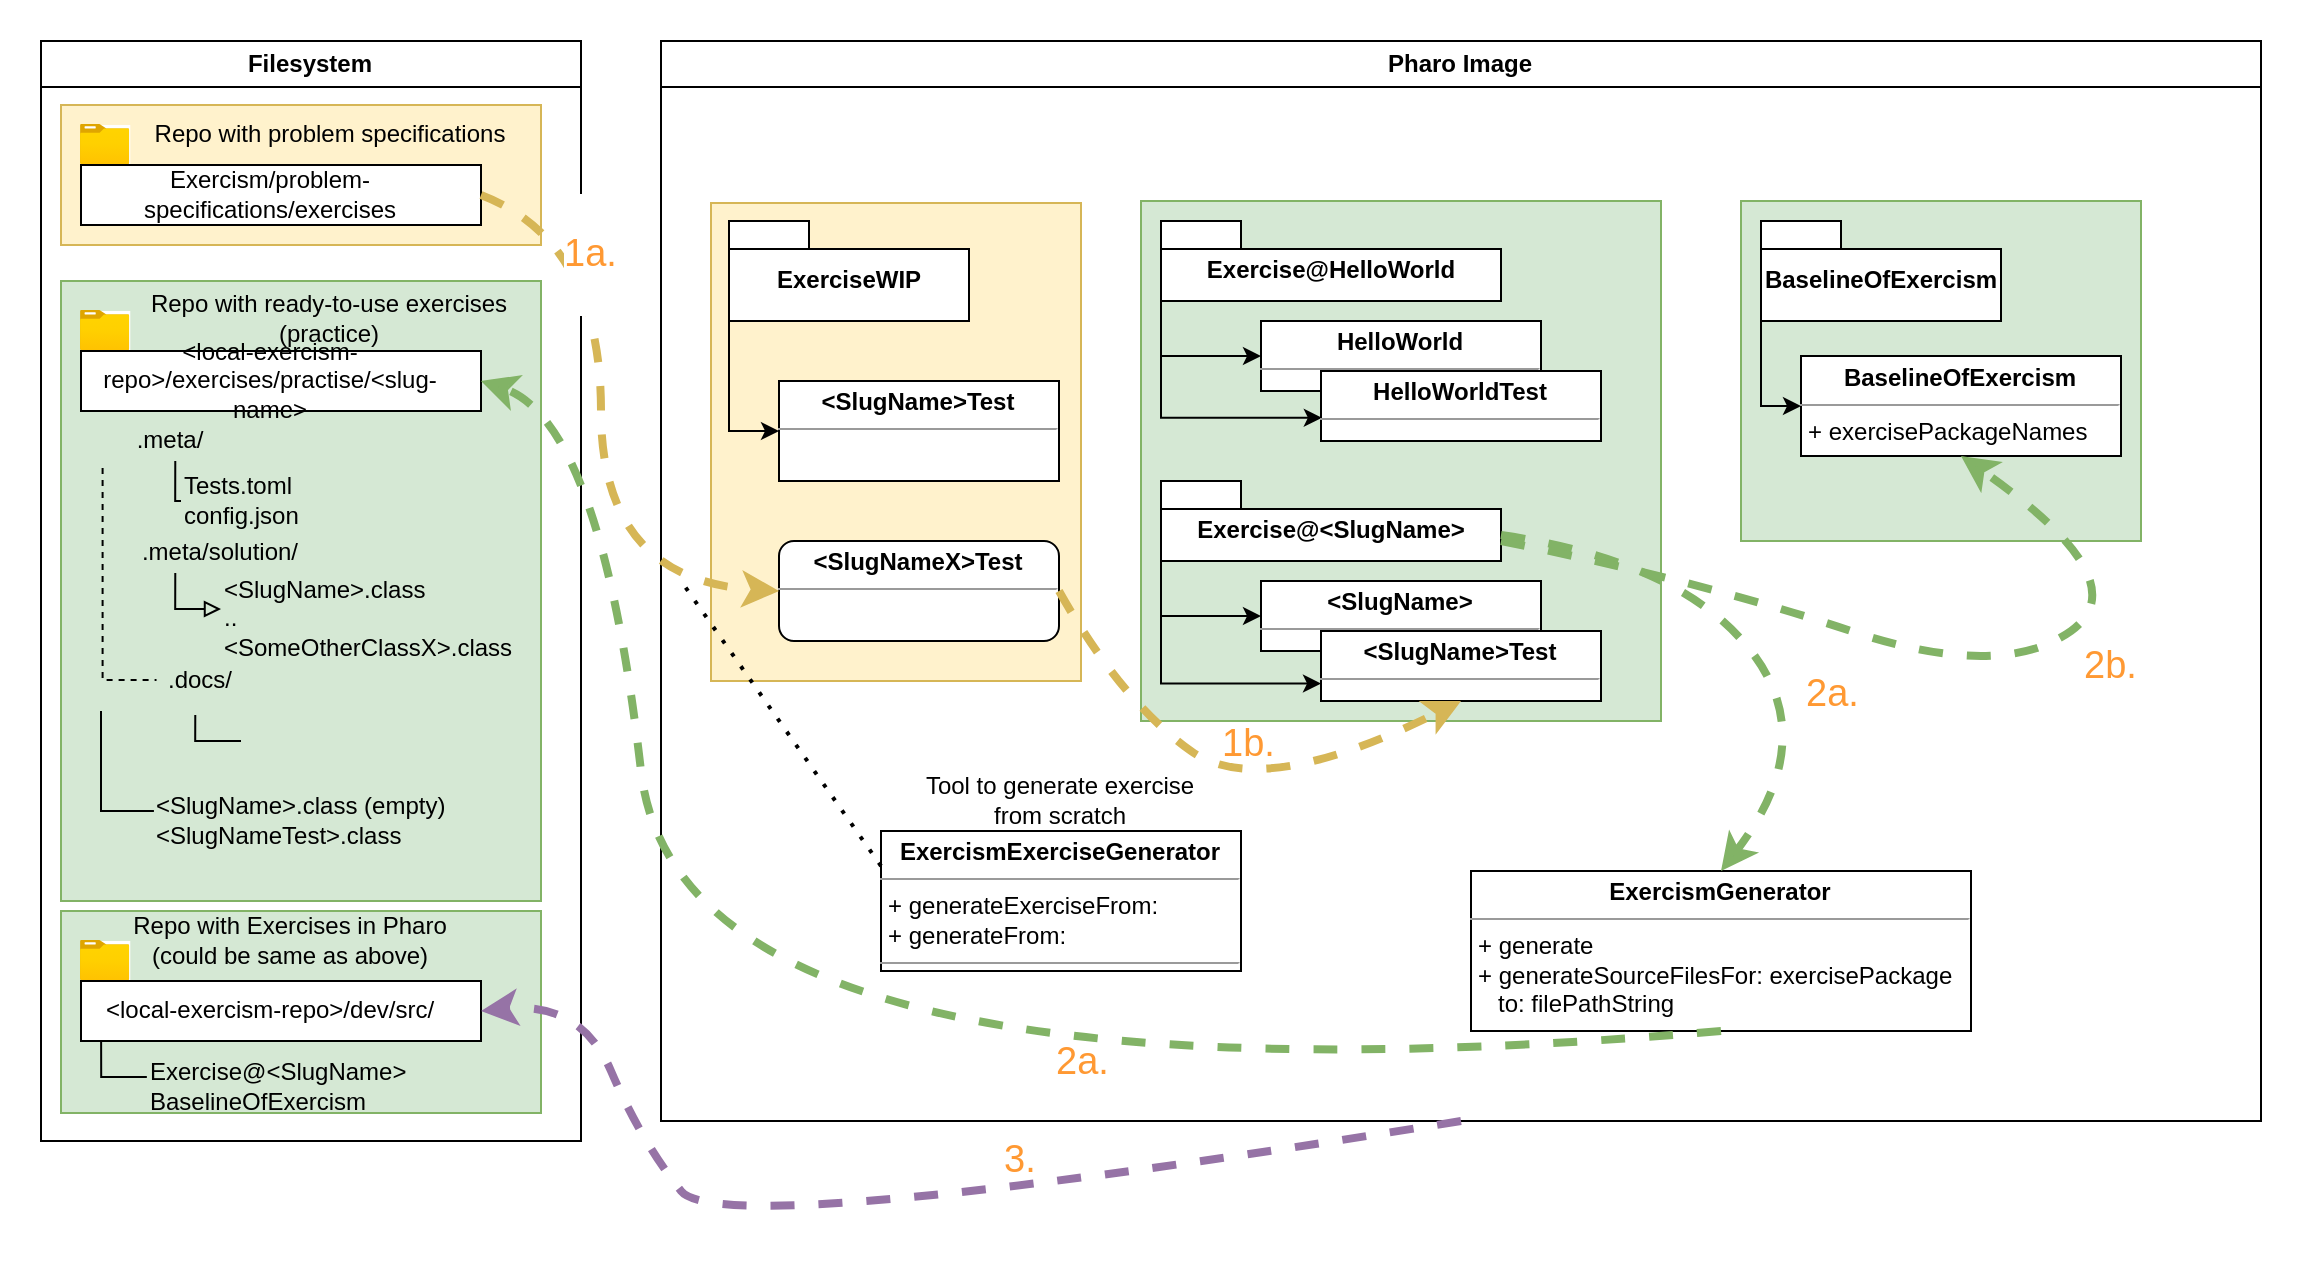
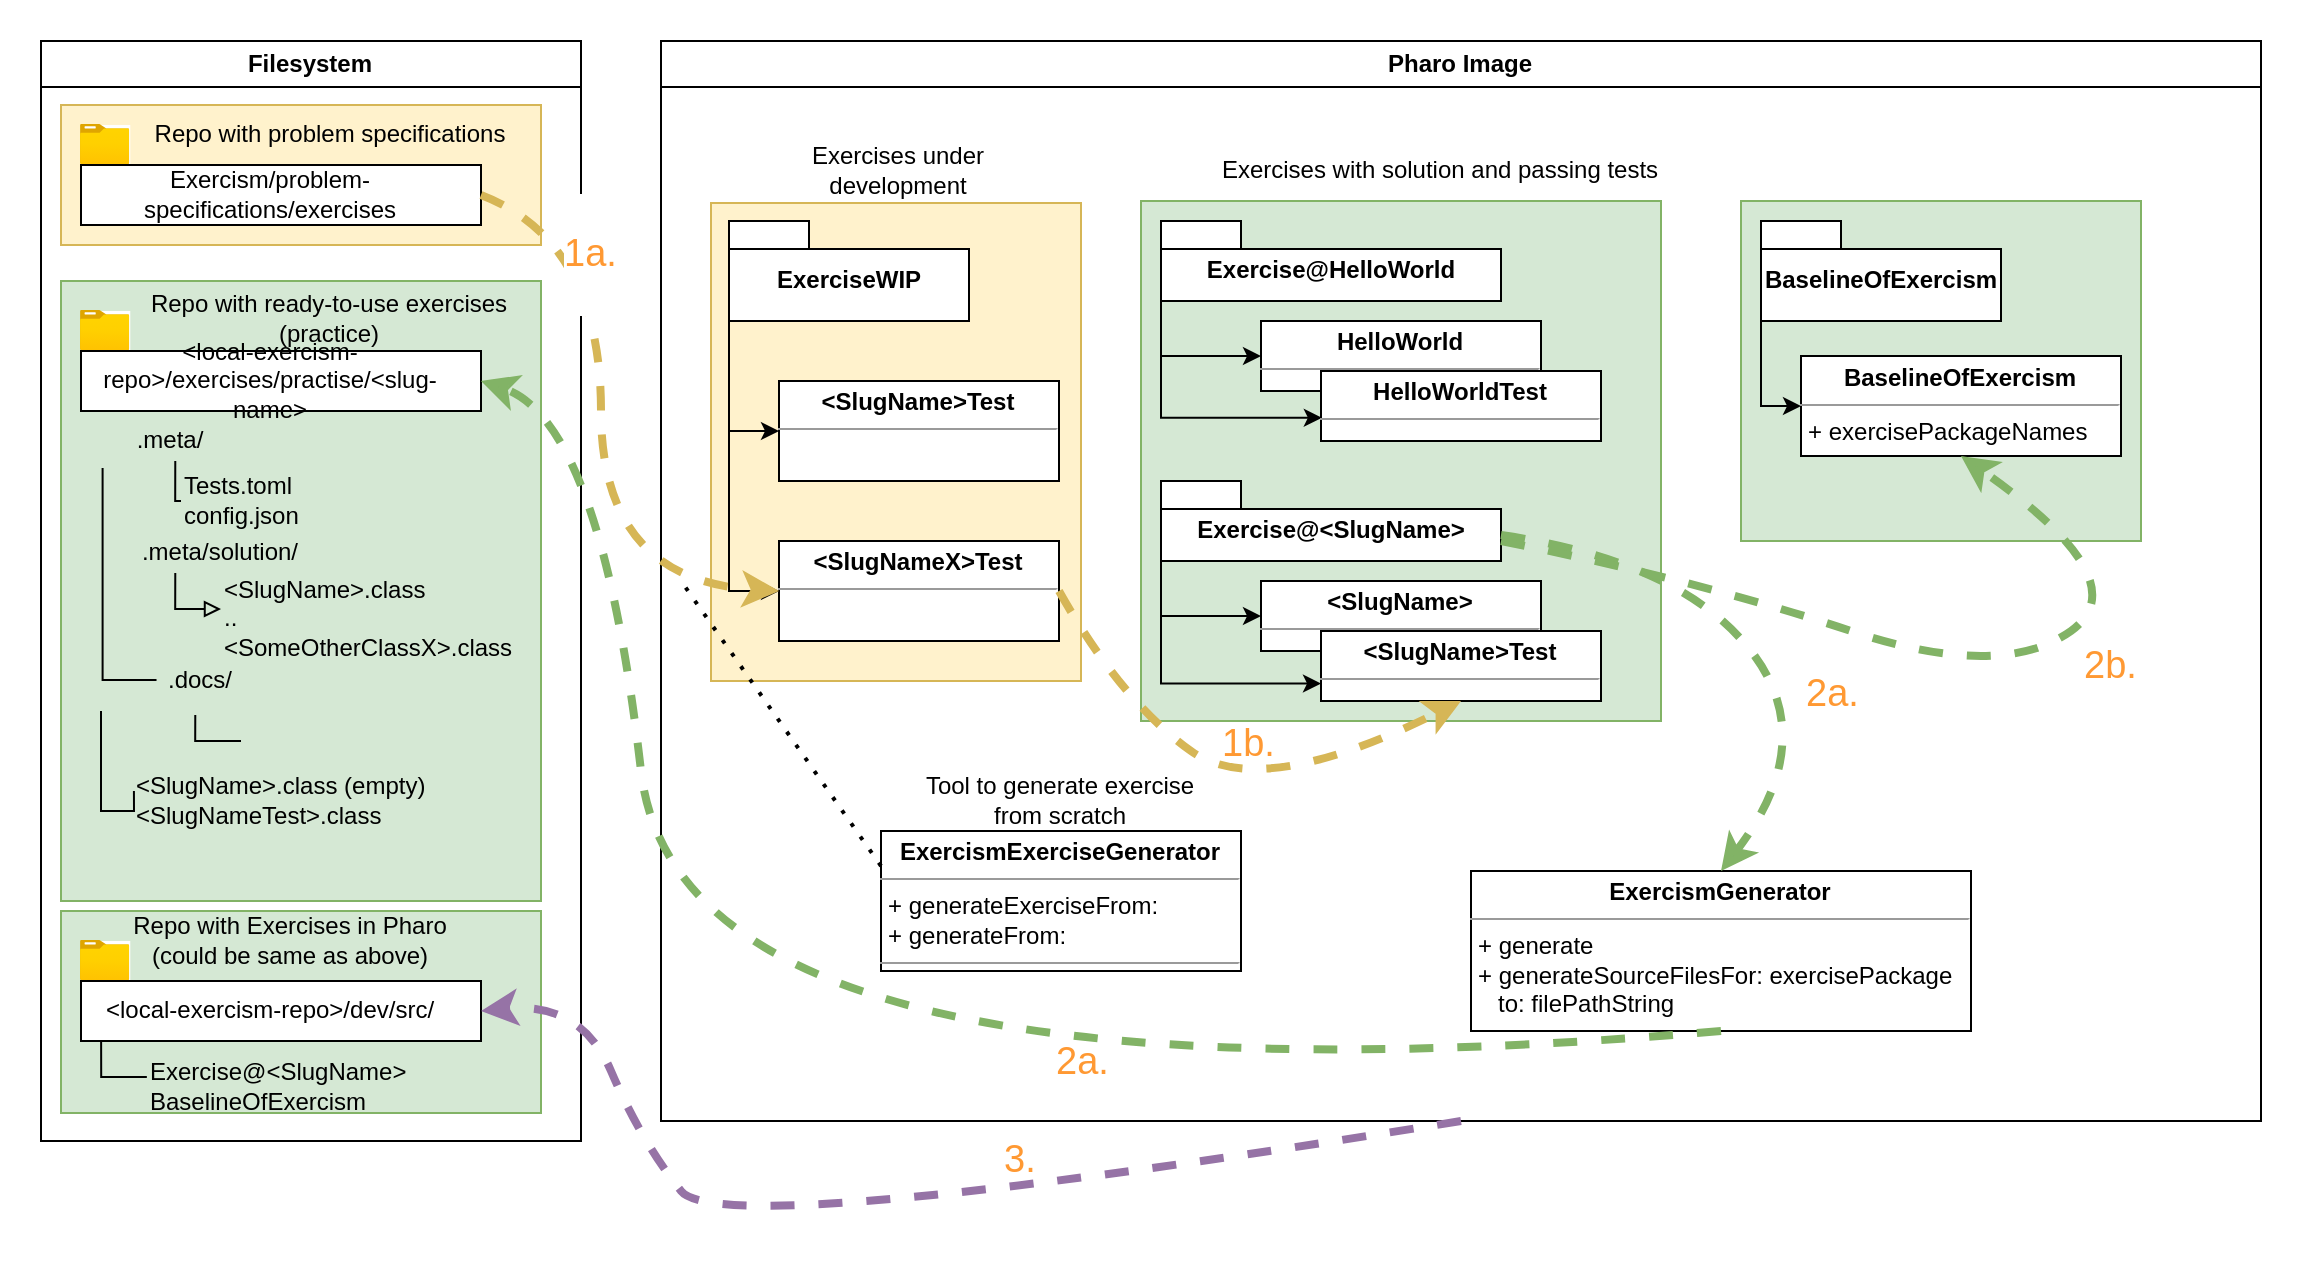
node "Exercises under development": added
node "Exercises with solution and passing tests": added
edge "ExerciseWIP" -> "<SlugNameX>Test": added
node "<SlugNameX>Test": shape rounded rectangle -> rectangle
edge ".meta/" -- ".docs/": style dashed -> solid
node "<SlugName>.class (empty) <SlugNameTest>.class": moved (331, 821) -> (311, 801)
